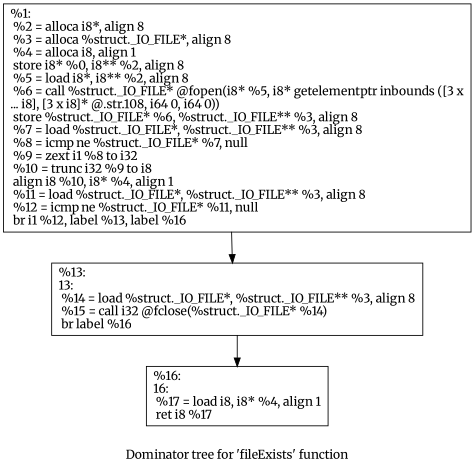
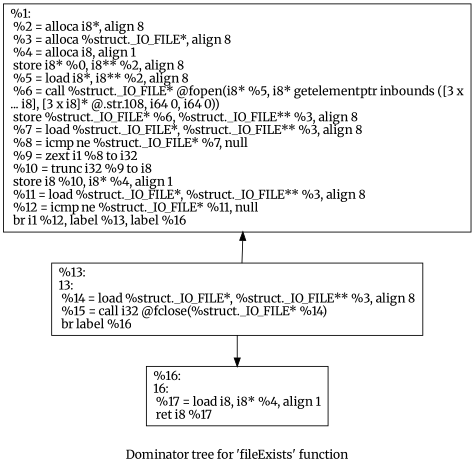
node "%1:": text "align i8 %10, i8* %4, align 1" -> "store i8 %10, i8* %4, align 1"
edge "%1:" -> "%13:": reversed
